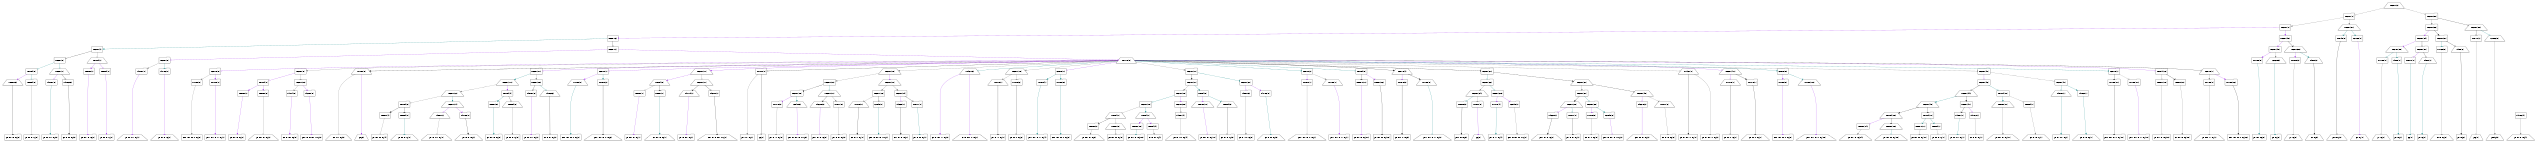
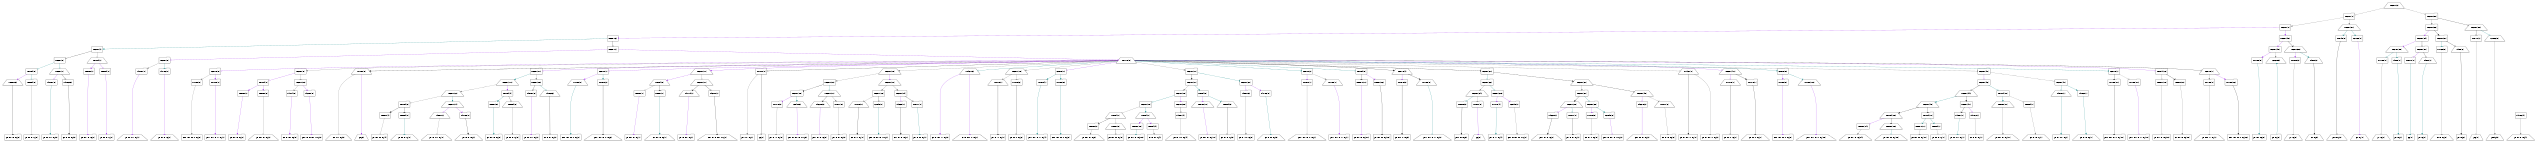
edge "L3235(0)" -> "[C  D](0)": reversed
